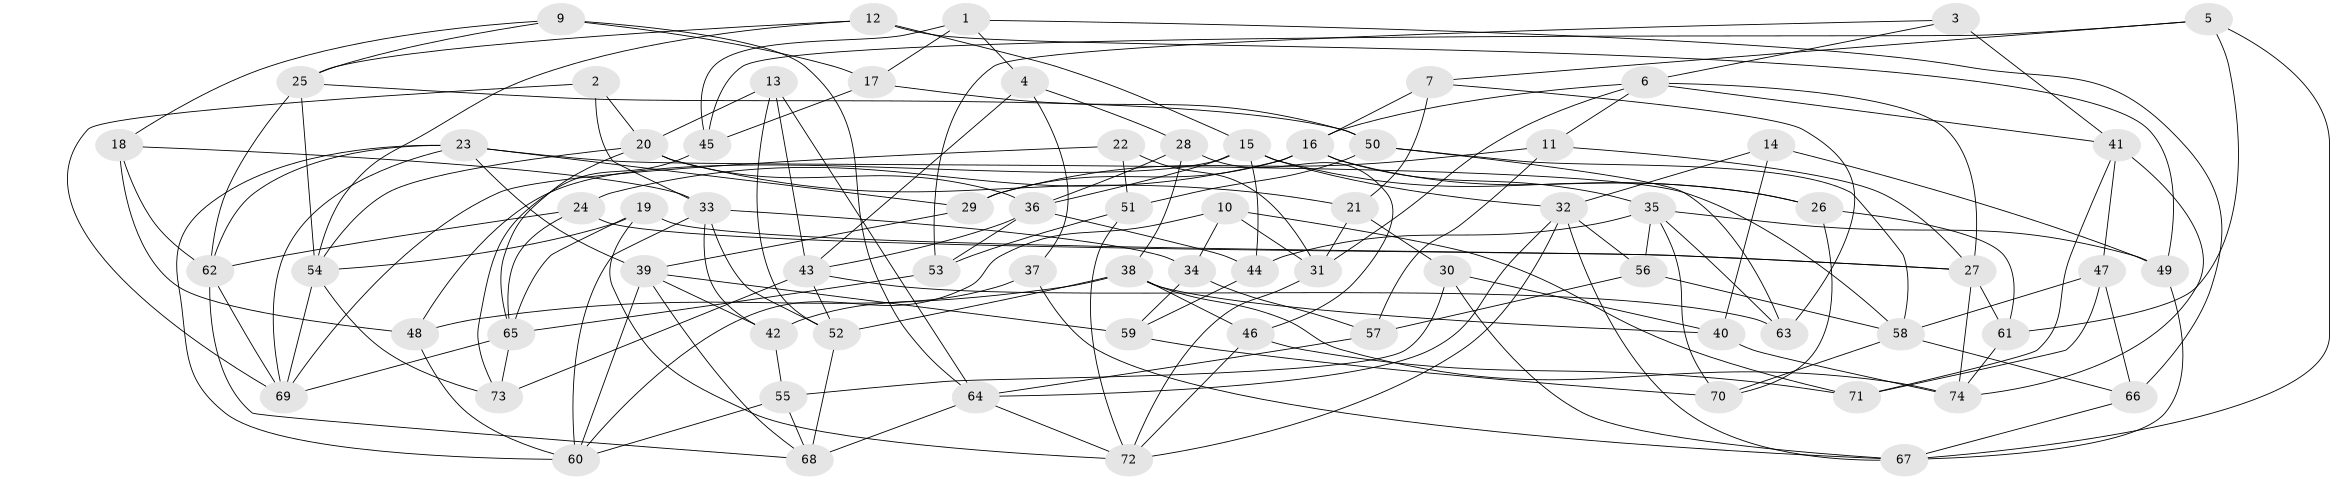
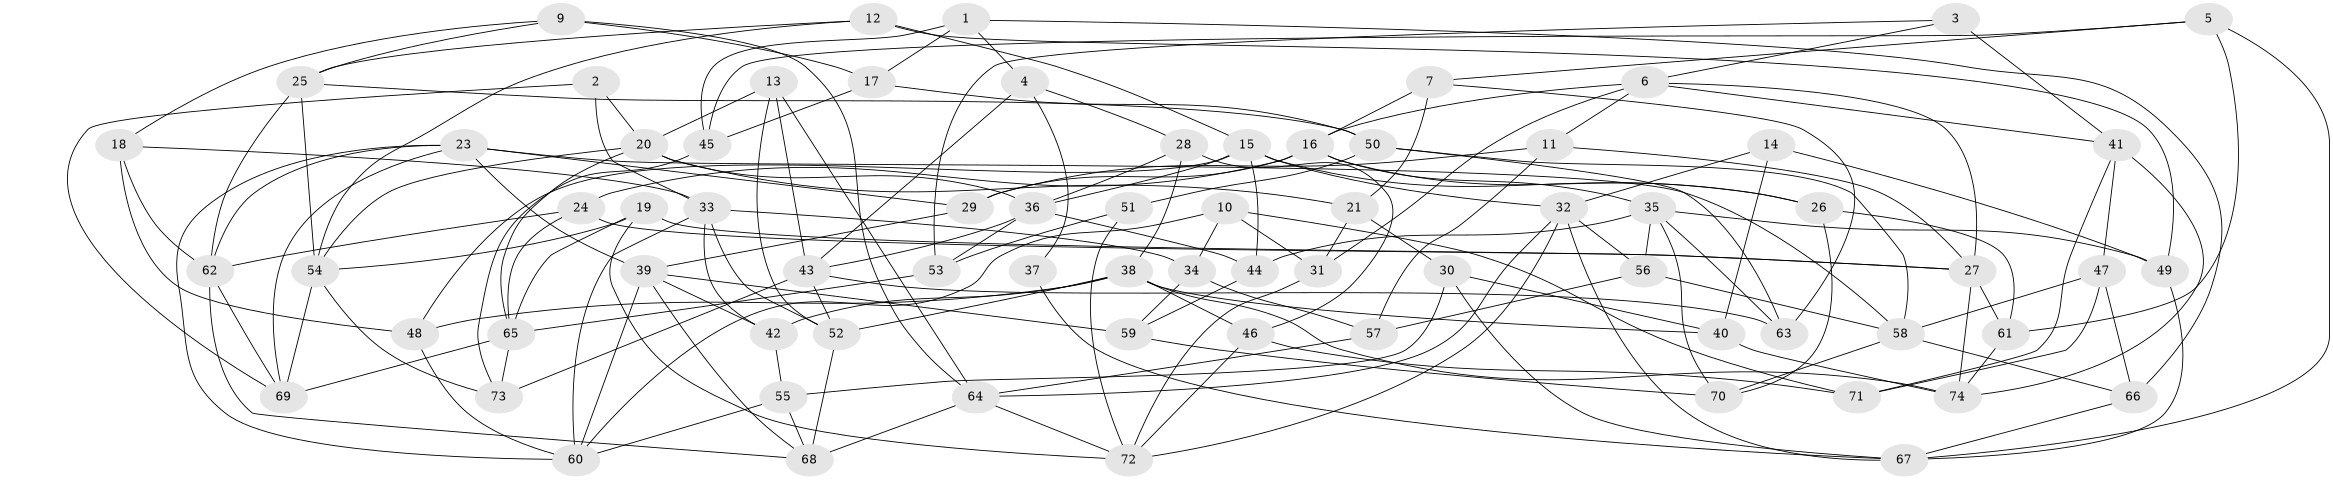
node "22": removed
edge "37" -- "42": now "38" -- "42"
